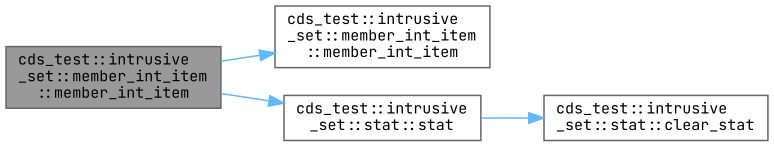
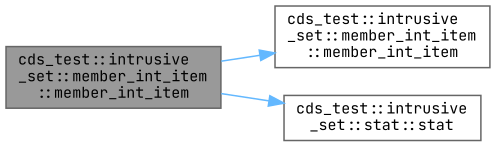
node "cds_test::intrusive _set::stat::clear_stat": removed
